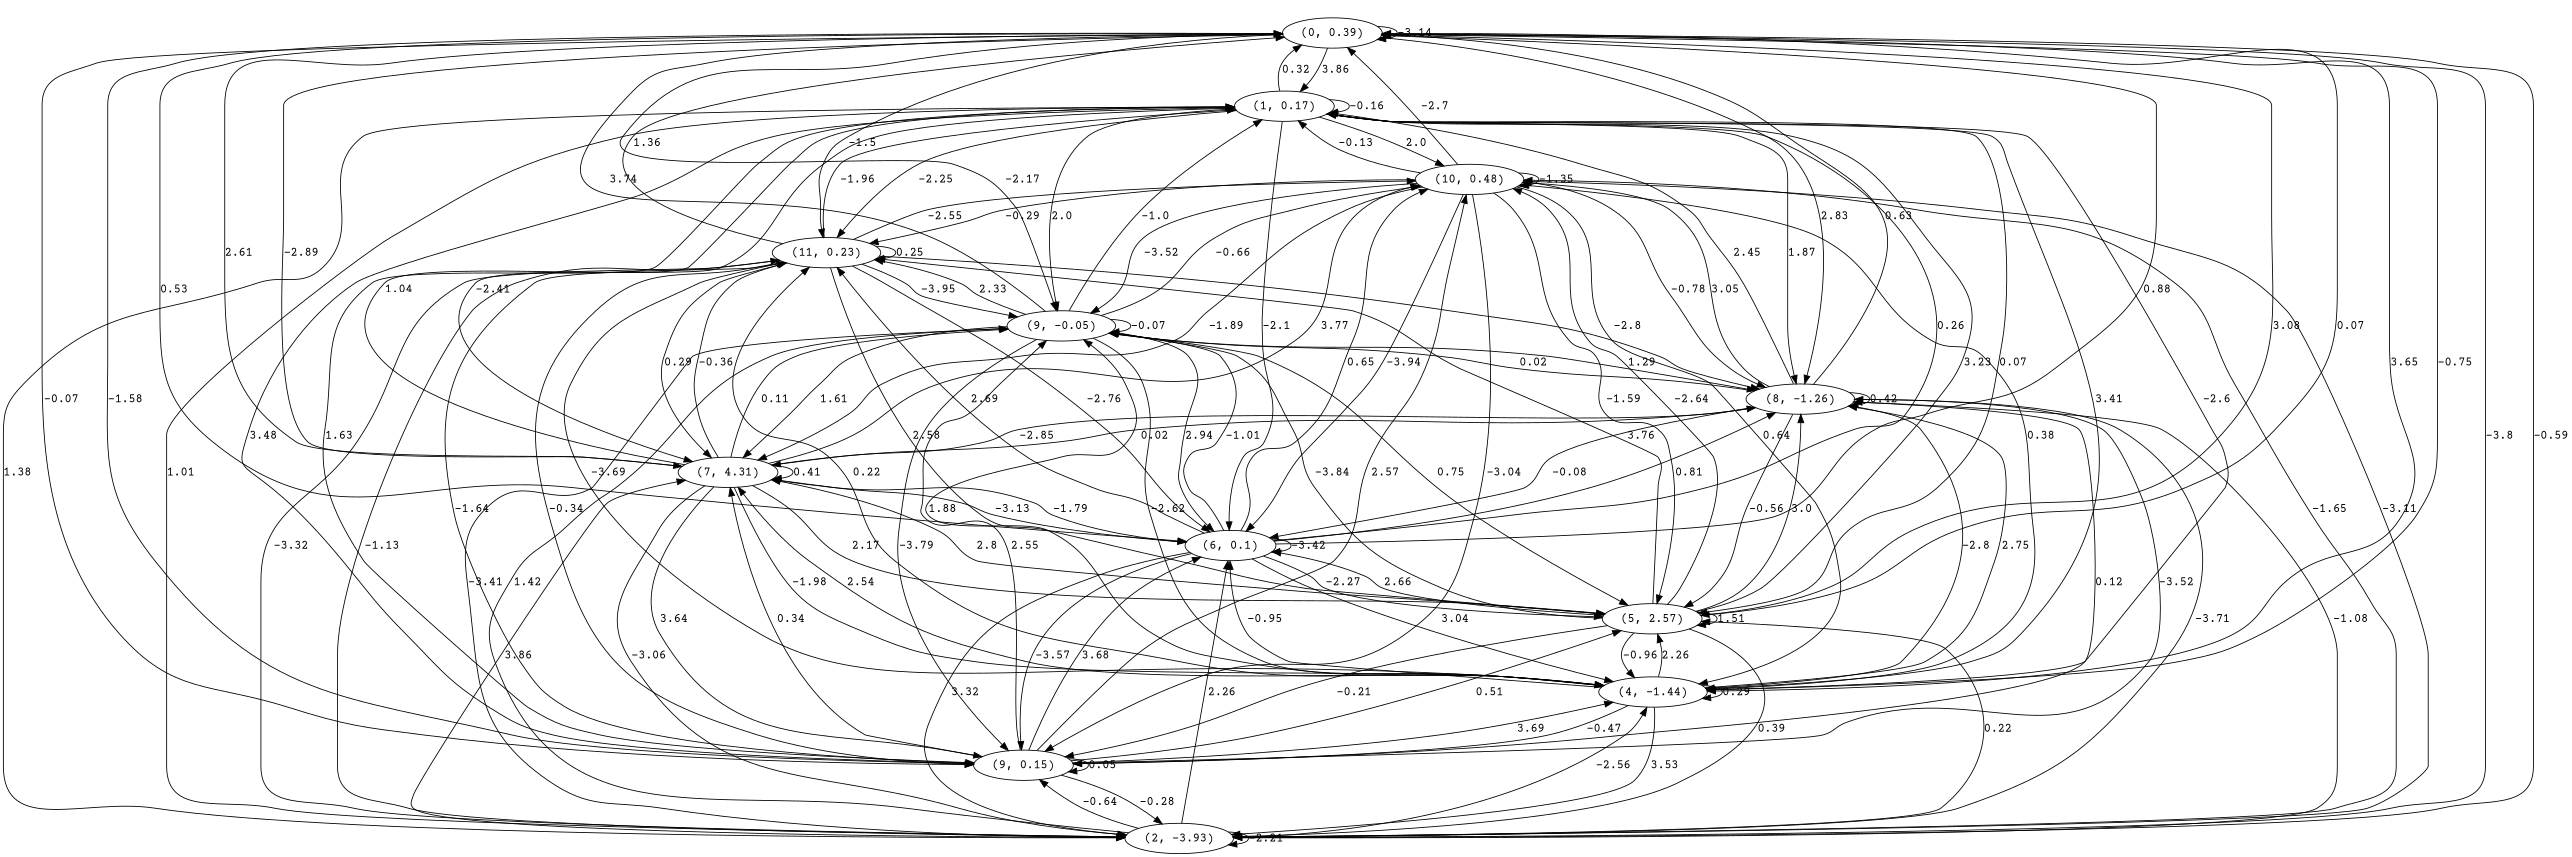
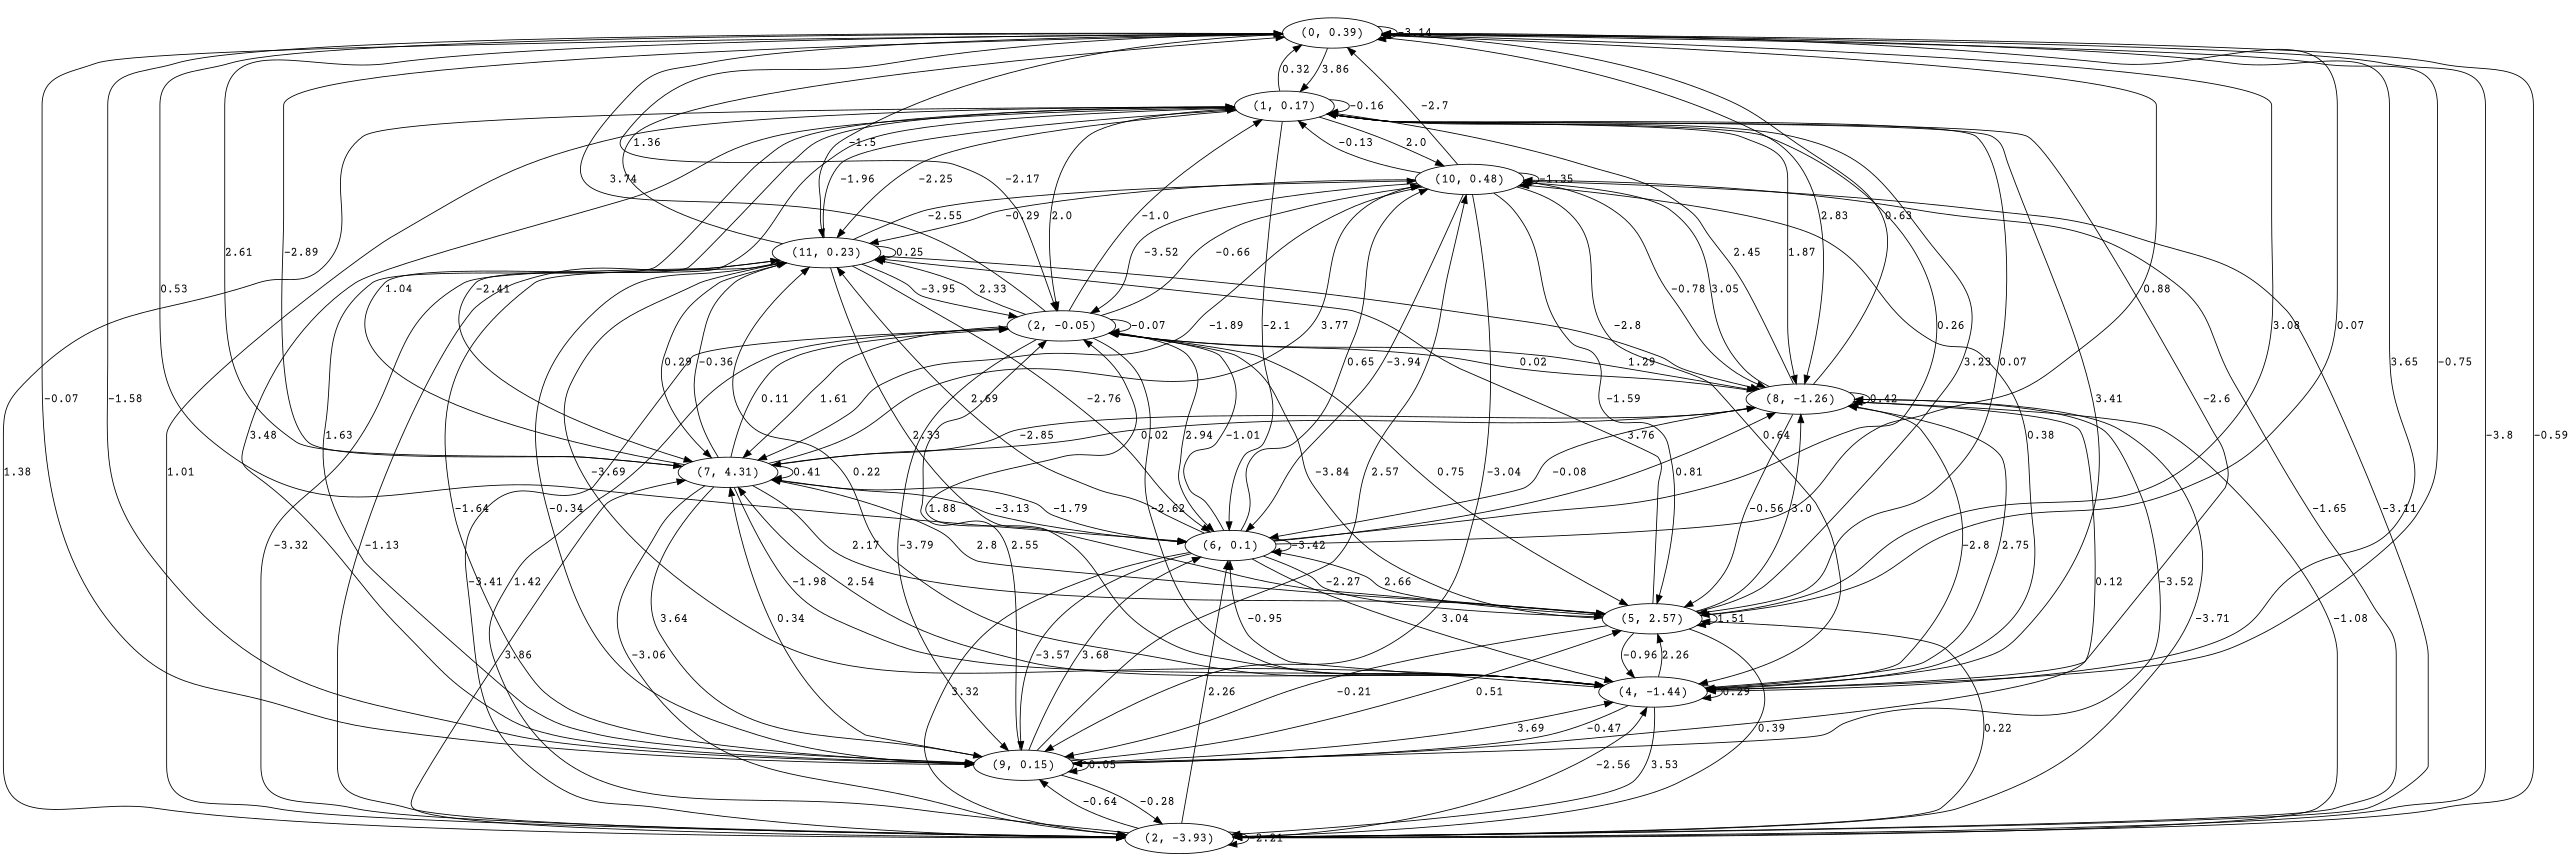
node "(9, -0.05)": label "(9, -0.05)" -> "(2, -0.05)"
edge "(5, 2.57)" -> "(10, 0.48)": removed, label "-2.64"
edge "(11, 0.23)" -> "(5, 2.57)": label "2.58" -> "2.33"
